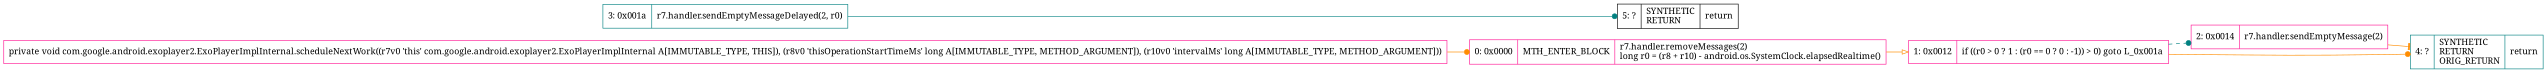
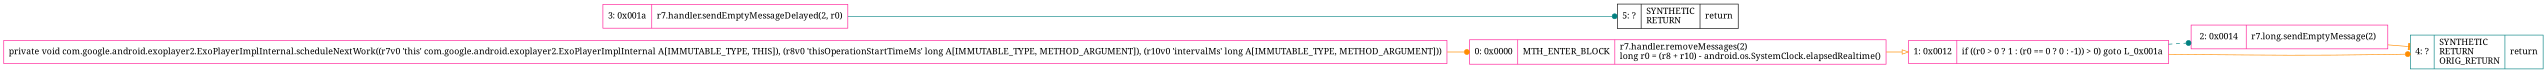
node "3: 0x001a": color teal -> deeppink
node "2: 0x0014": text "r7.handler.sendEmptyMessage(2)" -> "r7.long.sendEmptyMessage(2)"
